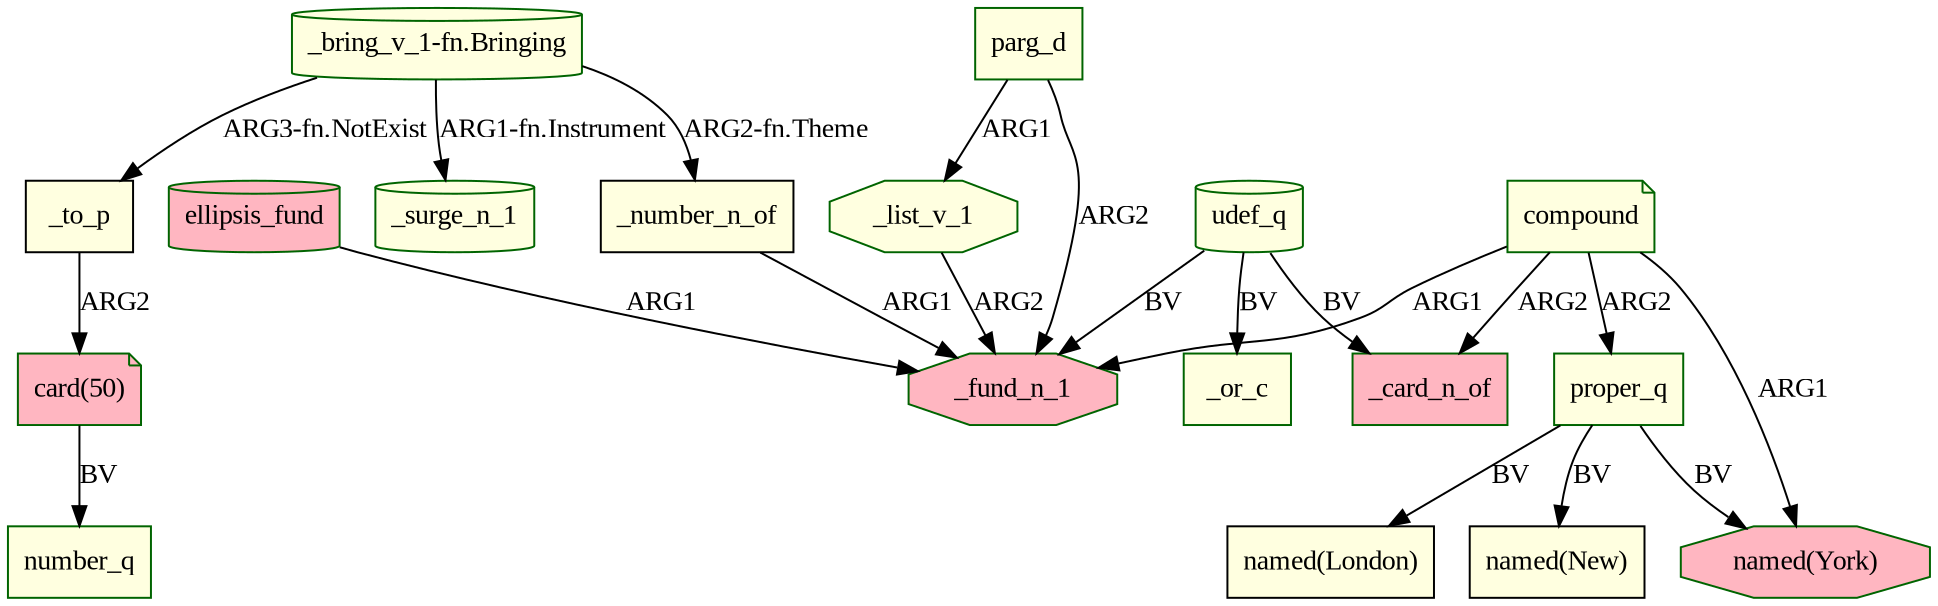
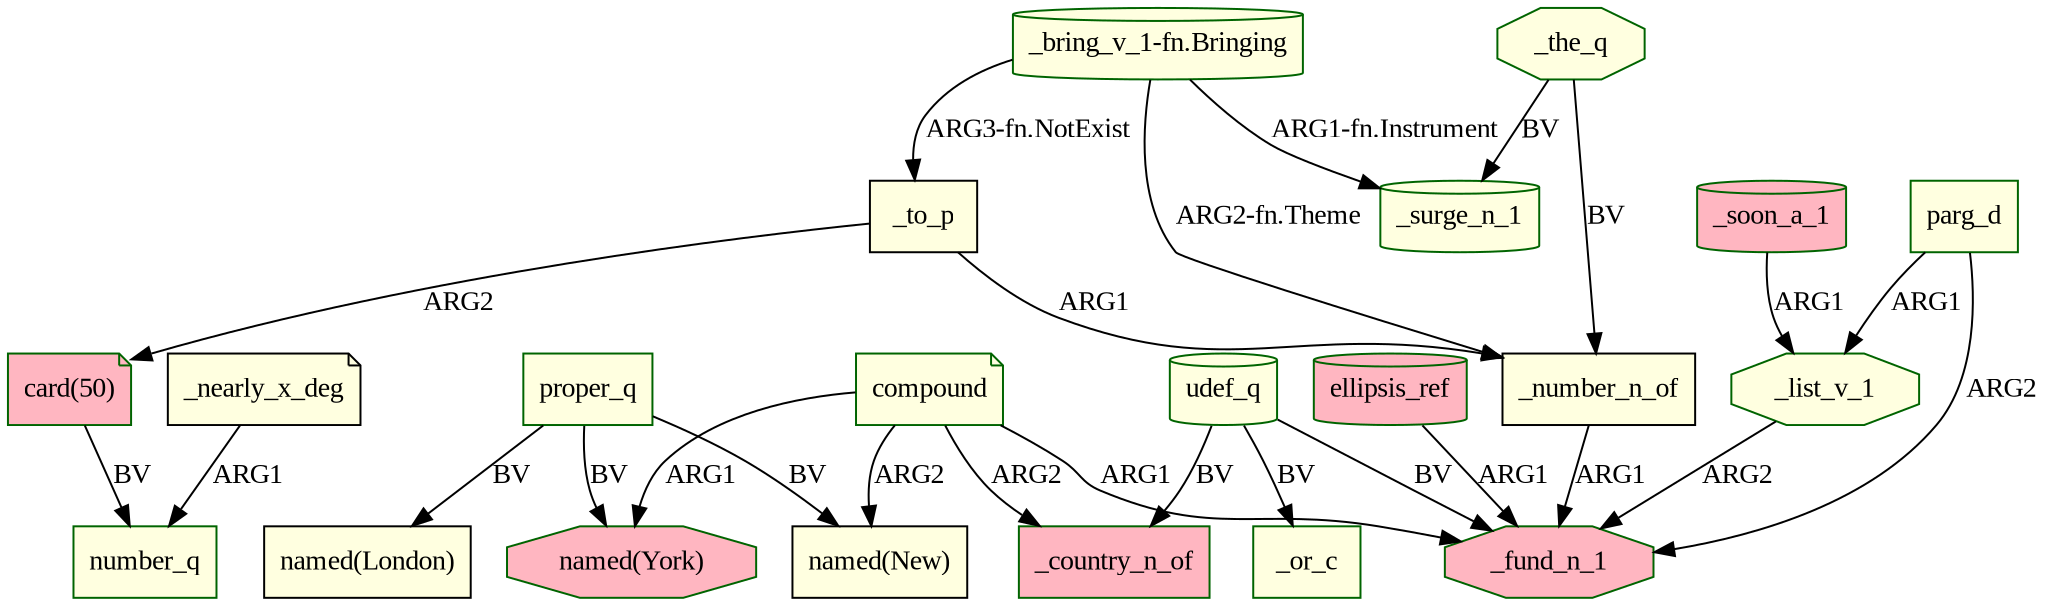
node "_the_q": added
node "ellipsis_fund": label "ellipsis_fund" -> "ellipsis_ref"
node "_soon_a_1": added
edge "compound" -> "proper_q": now "compound" -> "named(New)"
edge "_to_p" -> "_number_n_of": added, label "ARG1"
node "_nearly_x_deg": added
node "_card_n_of": label "_card_n_of" -> "_country_n_of"
